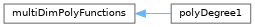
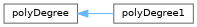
node "multiDimPolyFunctions": label "multiDimPolyFunctions" -> "polyDegree"
